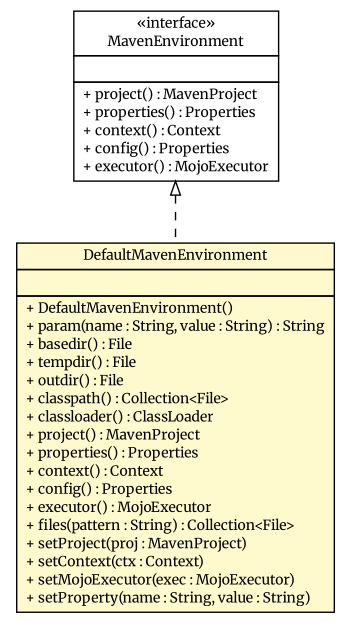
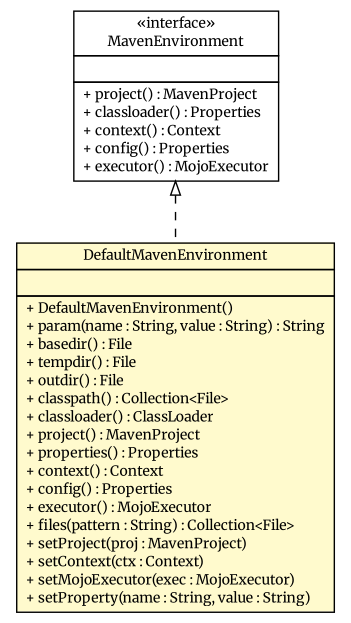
node "MavenEnvironment": text "+ properties() : Properties" -> "+ classloader() : Properties"
